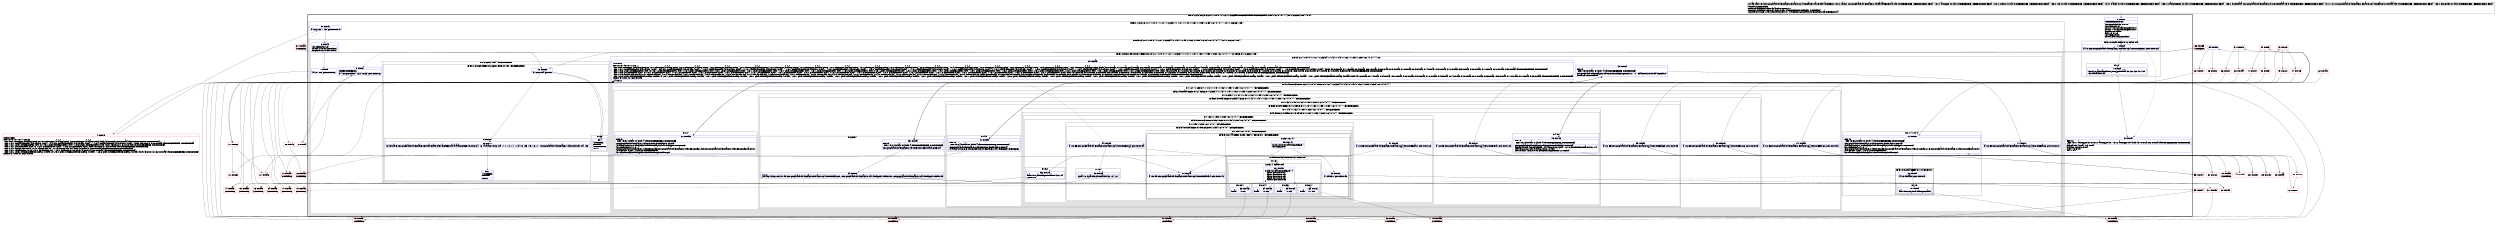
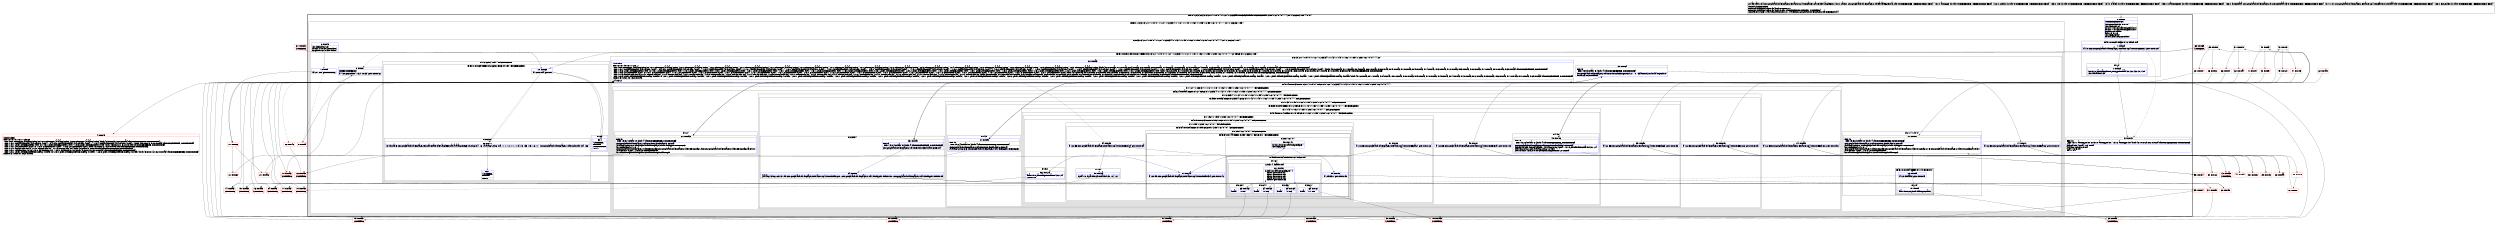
node "5: 0x004c": removed
edge "58: 0x014c" -> "57: 0x014a": reversed
